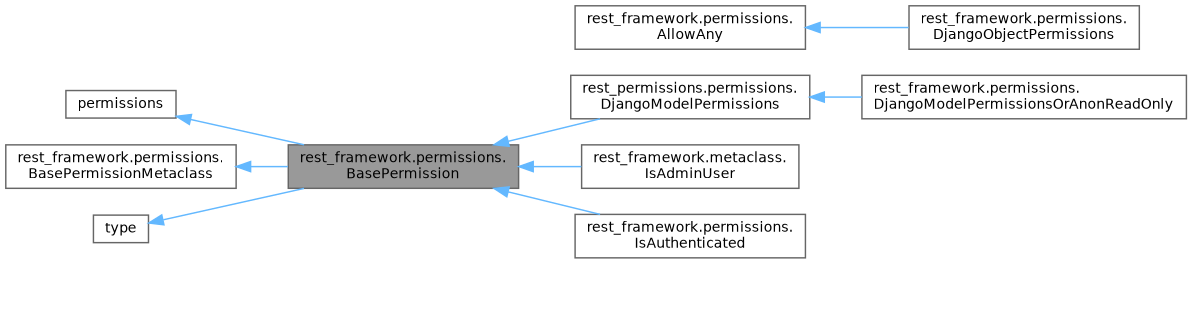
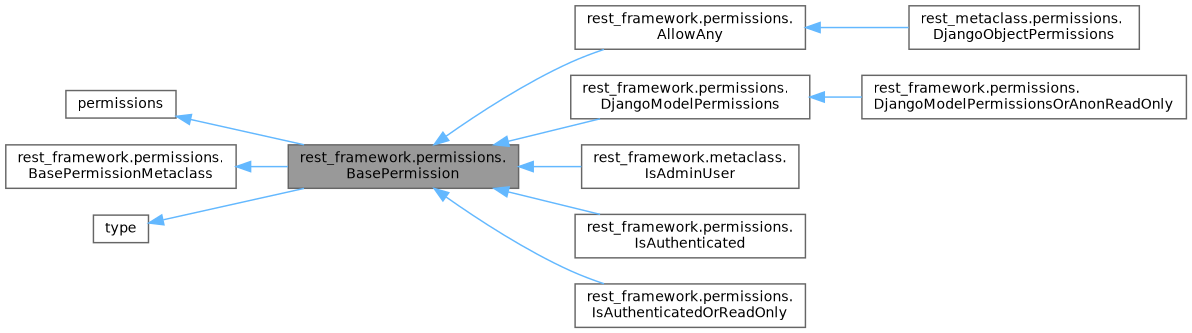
node "rest_framework.permissions. DjangoObjectPermissions": label "rest_framework.permissions. DjangoObjectPermissions" -> "rest_metaclass.permissions. DjangoObjectPermissions"
edge "rest_framework.permissions. AllowAny" -> "rest_framework.permissions. BasePermission": added
node "rest_permissions.permissions. DjangoModelPermissions": label "rest_permissions.permissions. DjangoModelPermissions" -> "rest_framework.permissions. DjangoModelPermissions"
node "rest_framework.permissions. IsAuthenticatedOrReadOnly": added
